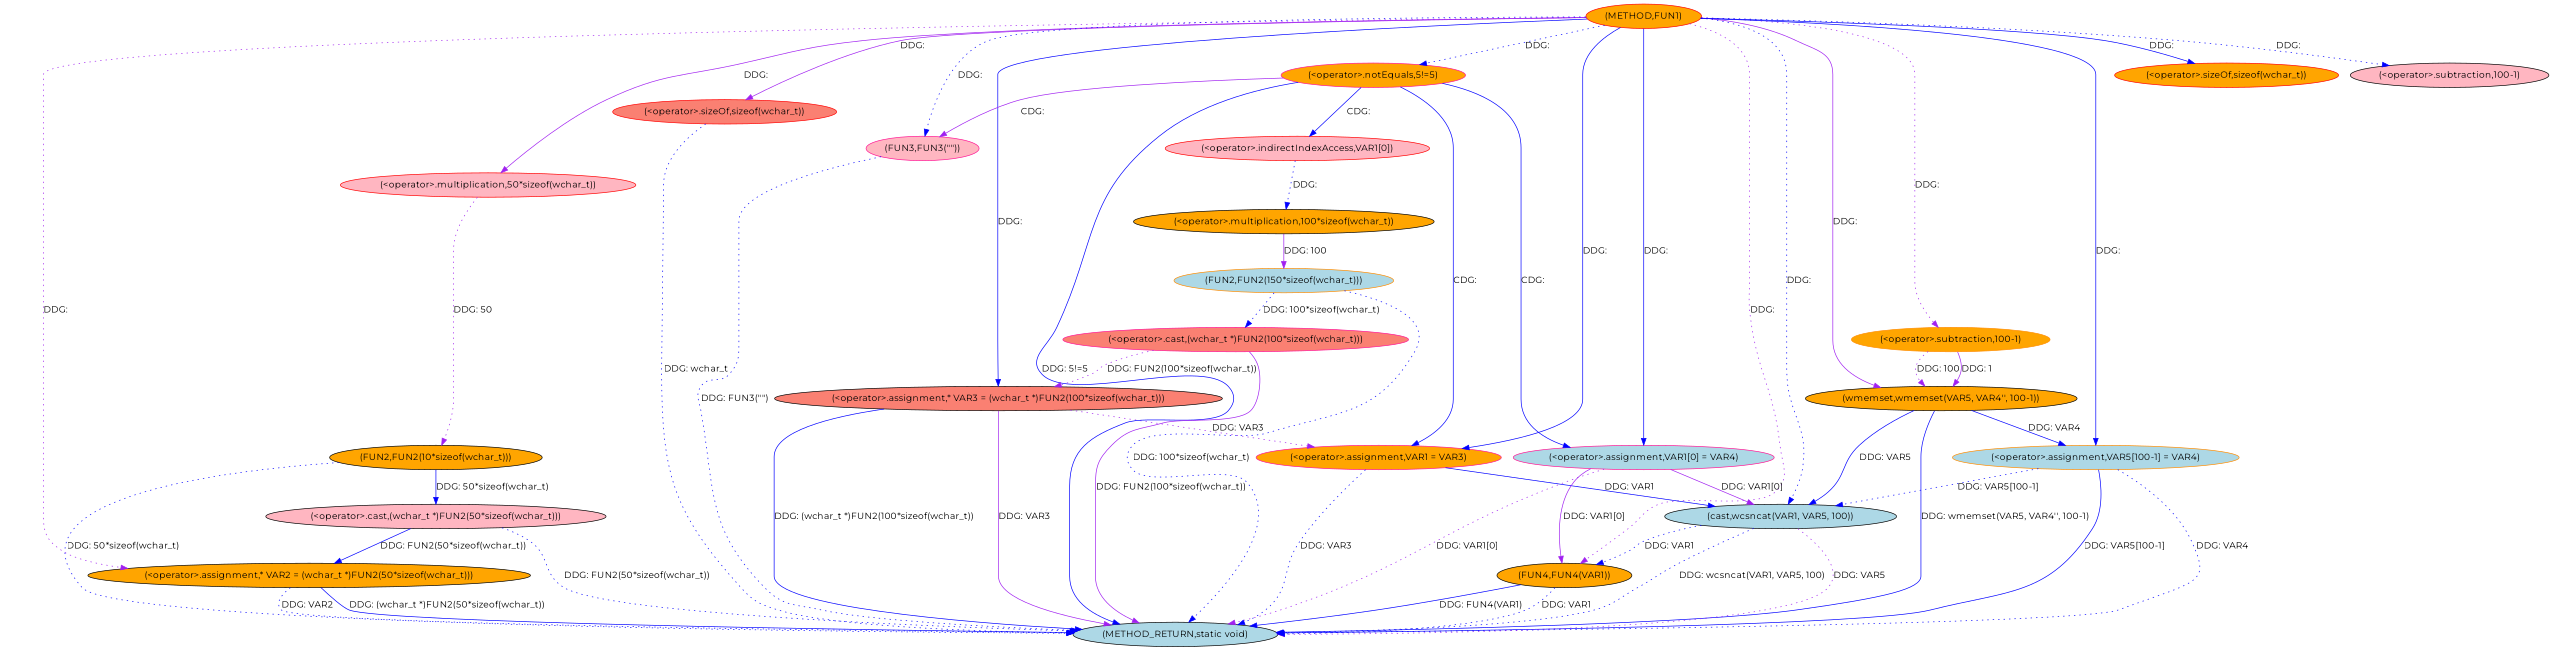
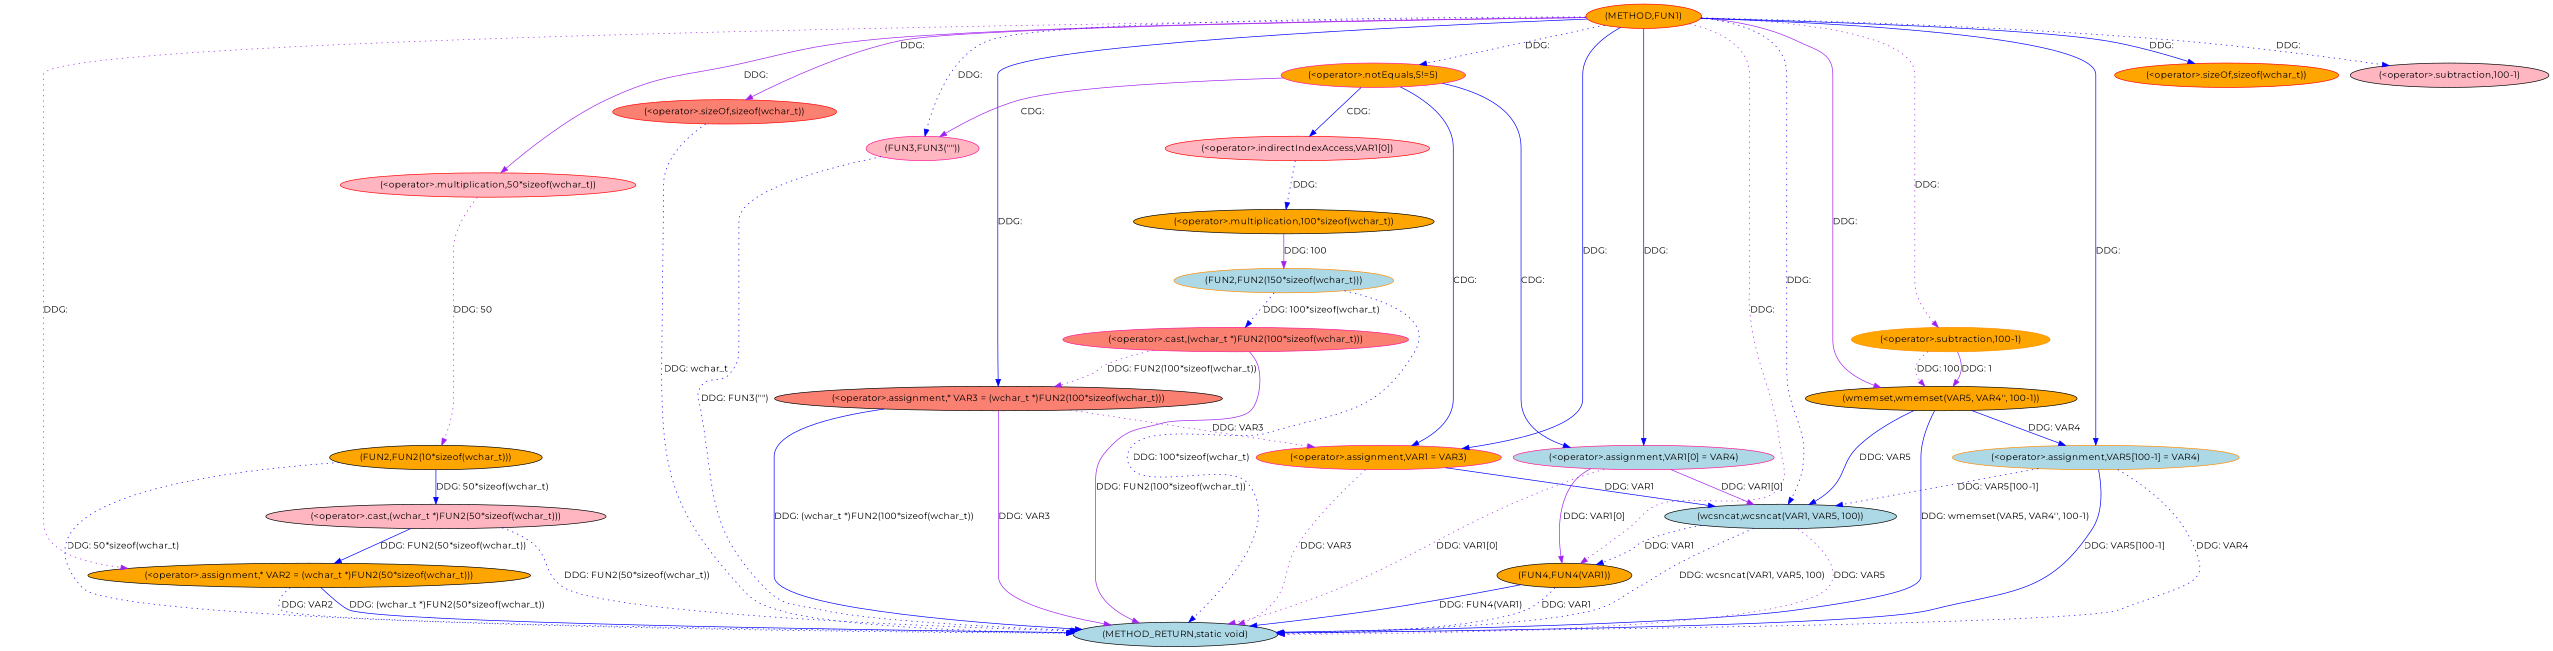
edge "(<operator>.notEquals,5!=5)" -> "(METHOD_RETURN,static void)": removed, label "DDG: 5!=5"
node "(cast,wcsncat(VAR1, VAR5, 100))": label "(cast,wcsncat(VAR1, VAR5, 100))" -> "(wcsncat,wcsncat(VAR1, VAR5, 100))"
edge "(<operator>.assignment,VAR1 = VAR3)" -> "(METHOD_RETURN,static void)": color blue -> purple
